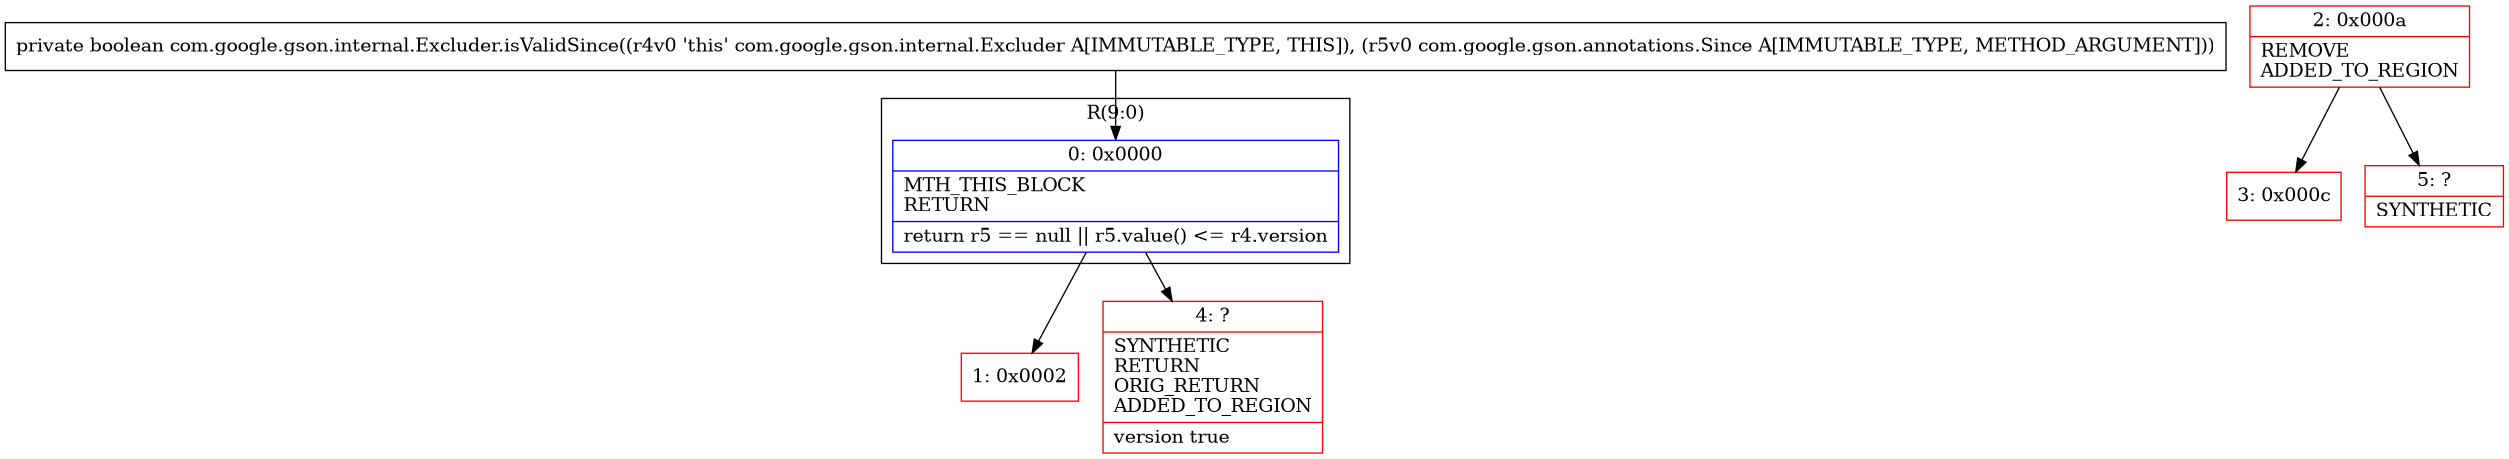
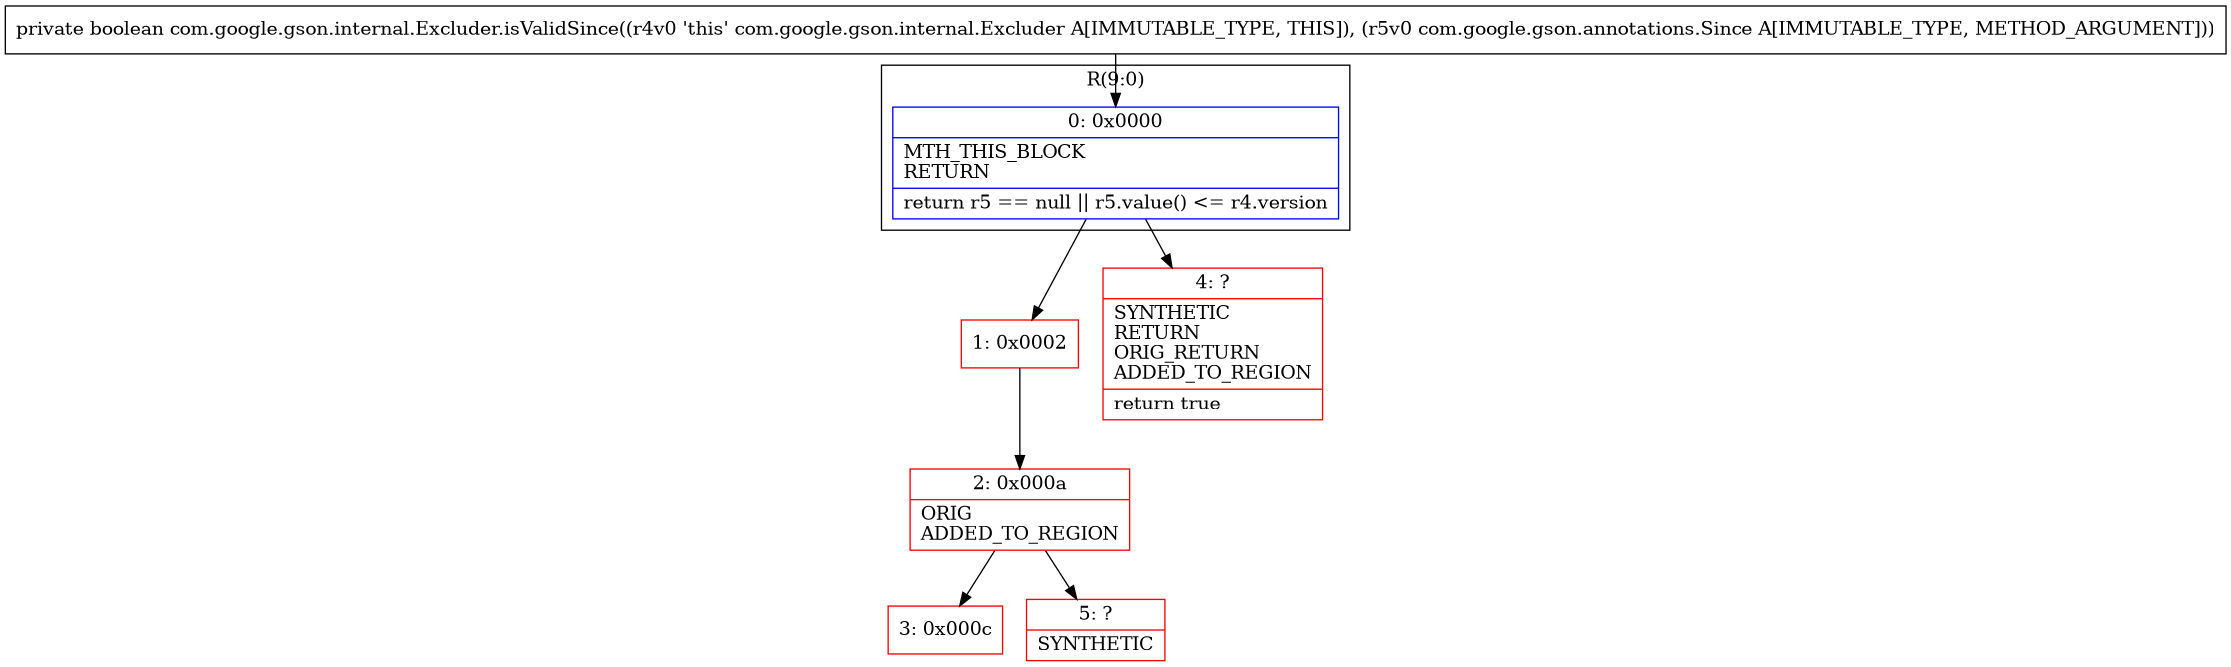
node "2: 0x000a": text "REMOVE" -> "ORIG"
edge "1: 0x0002" -> "2: 0x000a": added
node "4: ?": text "version true" -> "return true"
